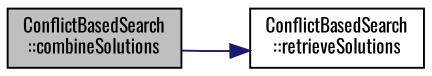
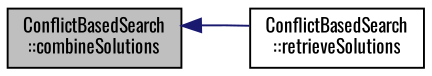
edge "ConflictBasedSearch ::combineSolutions" -> "ConflictBasedSearch ::retrieveSolutions": reversed
